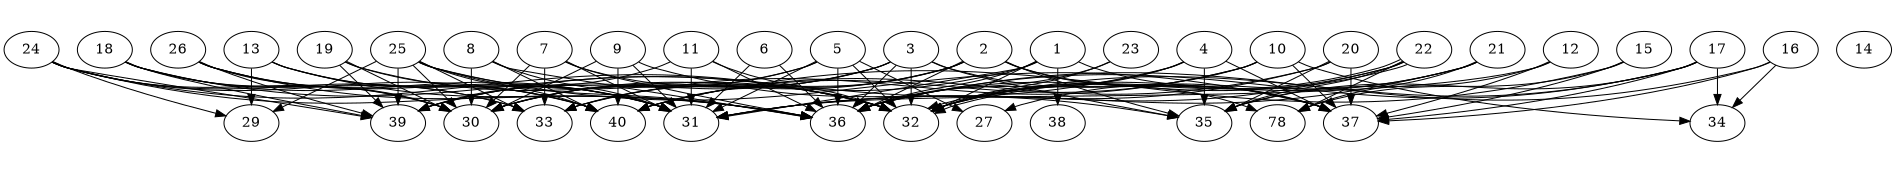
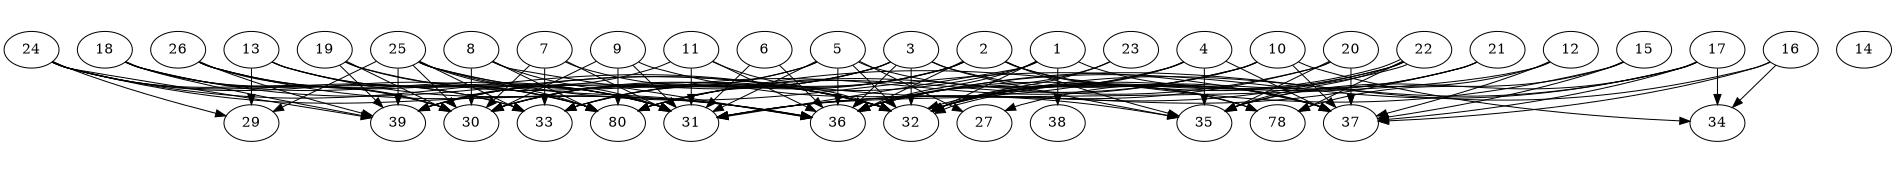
edge "21" -> "78": now "5" -> "78"
edge "7" -> "36": removed
node "40": label "40" -> "80"
